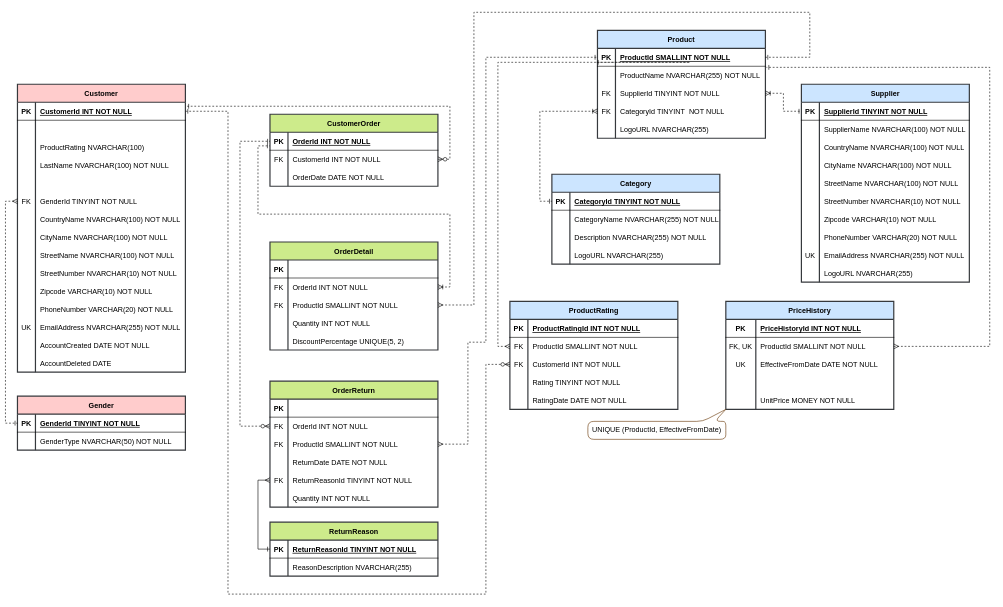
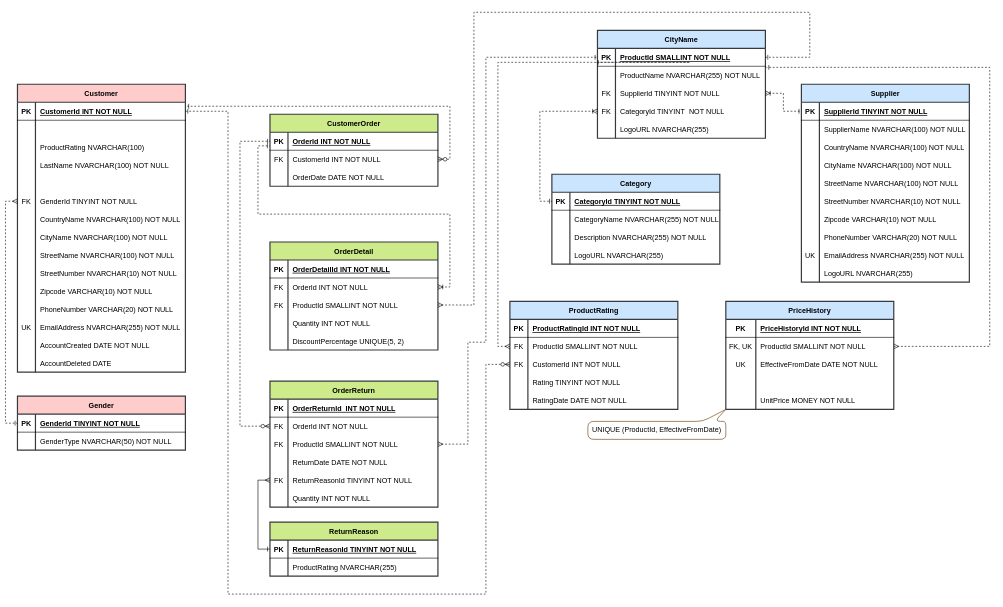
node "Product": label "Product" -> "CityName"
node "OrderDetailId INT NOT NULL": added
node "OrderReturnId INT NOT NULL": added
node "ReasonDescription NVARCHAR(255)": label "ReasonDescription NVARCHAR(255)" -> "ProductRating NVARCHAR(255)"
